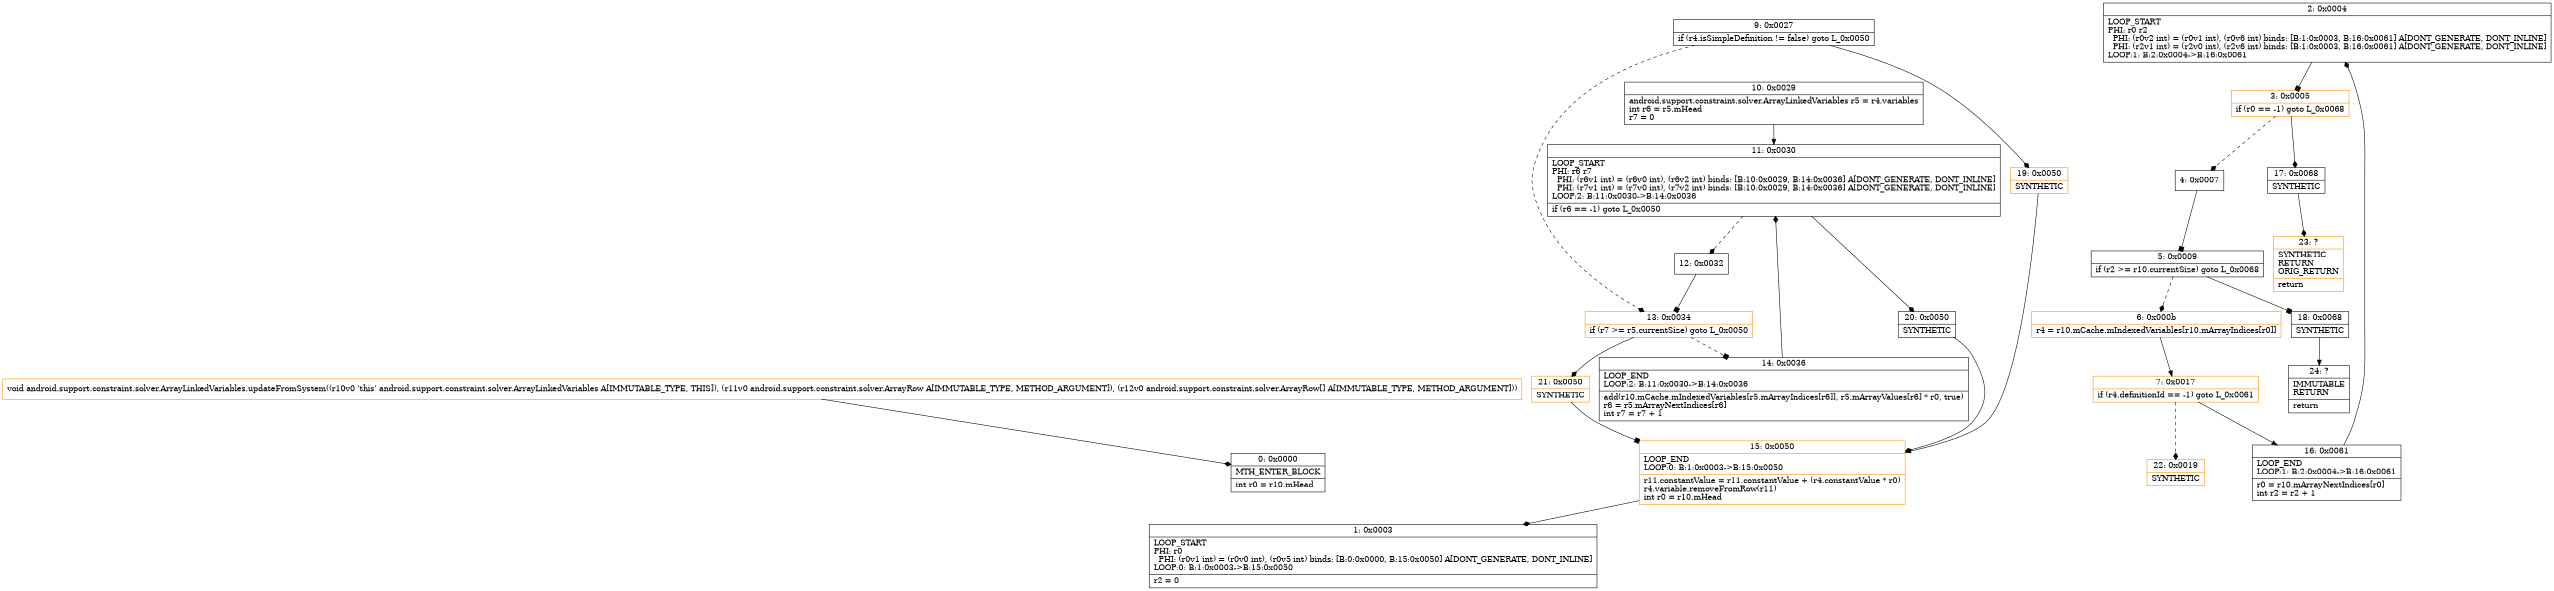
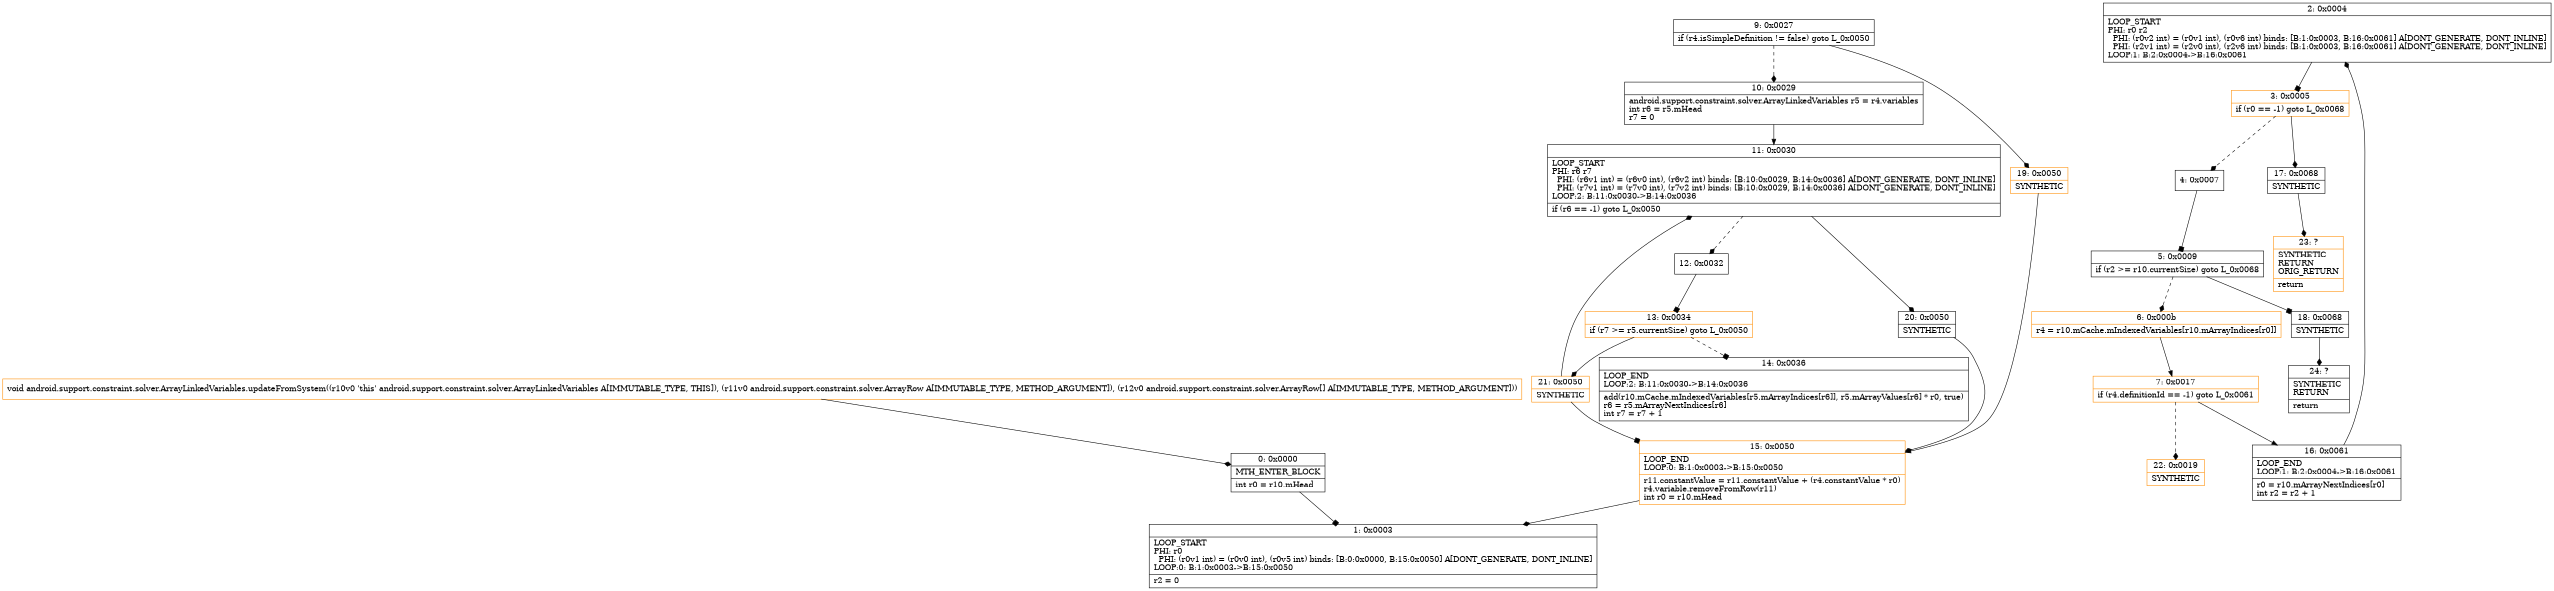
edge "9: 0x0027" -> "13: 0x0034": now "9: 0x0027" -> "10: 0x0029"
edge "14: 0x0036" -> "11: 0x0030": now "21: 0x0050" -> "11: 0x0030"
edge "18: 0x0068" -> "24: ?": arrowhead normal -> diamond
node "24: ?": text "IMMUTABLE" -> "SYNTHETIC"
edge "0: 0x0000" -> "1: 0x0003": added
